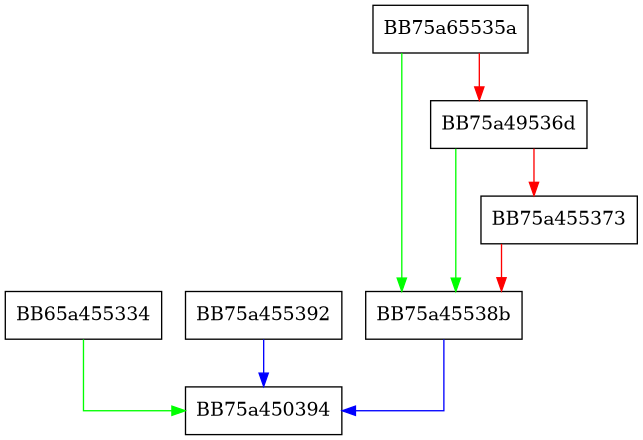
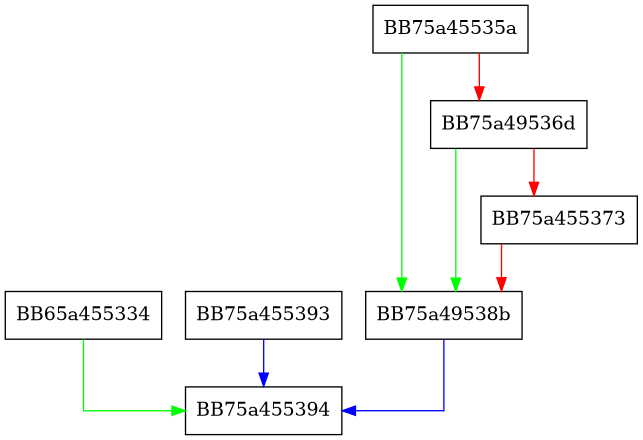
node "BB75a65535a": label "BB75a65535a" -> "BB75a45535a"
node "BB75a455392": label "BB75a455392" -> "BB75a455393"
node "BB75a45538b": label "BB75a45538b" -> "BB75a49538b"
node "BB75a450394": label "BB75a450394" -> "BB75a455394"
